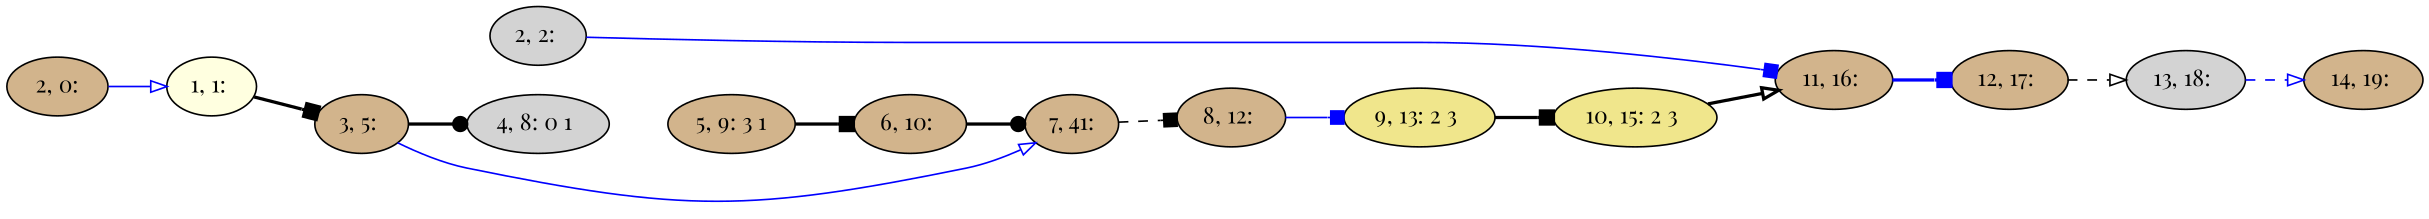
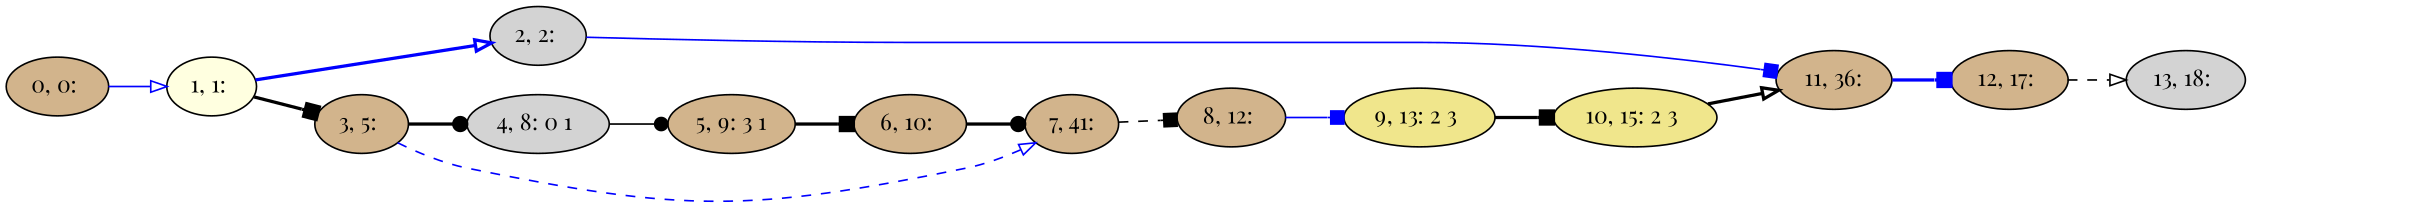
edge "1, 1:" -> "2, 2:": added
node "11, 16:": label "11, 16:" -> "11, 36:"
node "14, 19:": removed
node "2, 0:": label "2, 0:" -> "0, 0:"
edge "4, 8: 0 1" -> "5, 9: 3 1": added
edge "3, 5:" -> "7, 41:": style solid -> dashed
